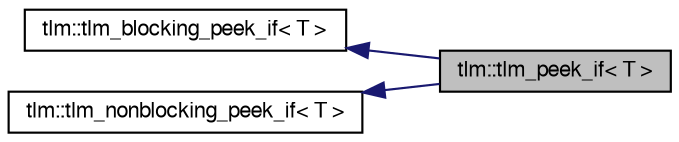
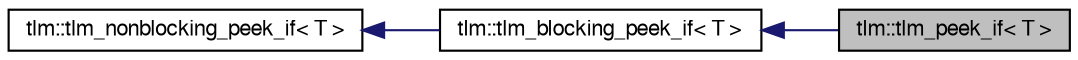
edge "tlm::tlm_peek_if< T >" -> "tlm::tlm_nonblocking_peek_if< T >": now "tlm::tlm_blocking_peek_if< T >" -> "tlm::tlm_nonblocking_peek_if< T >"
